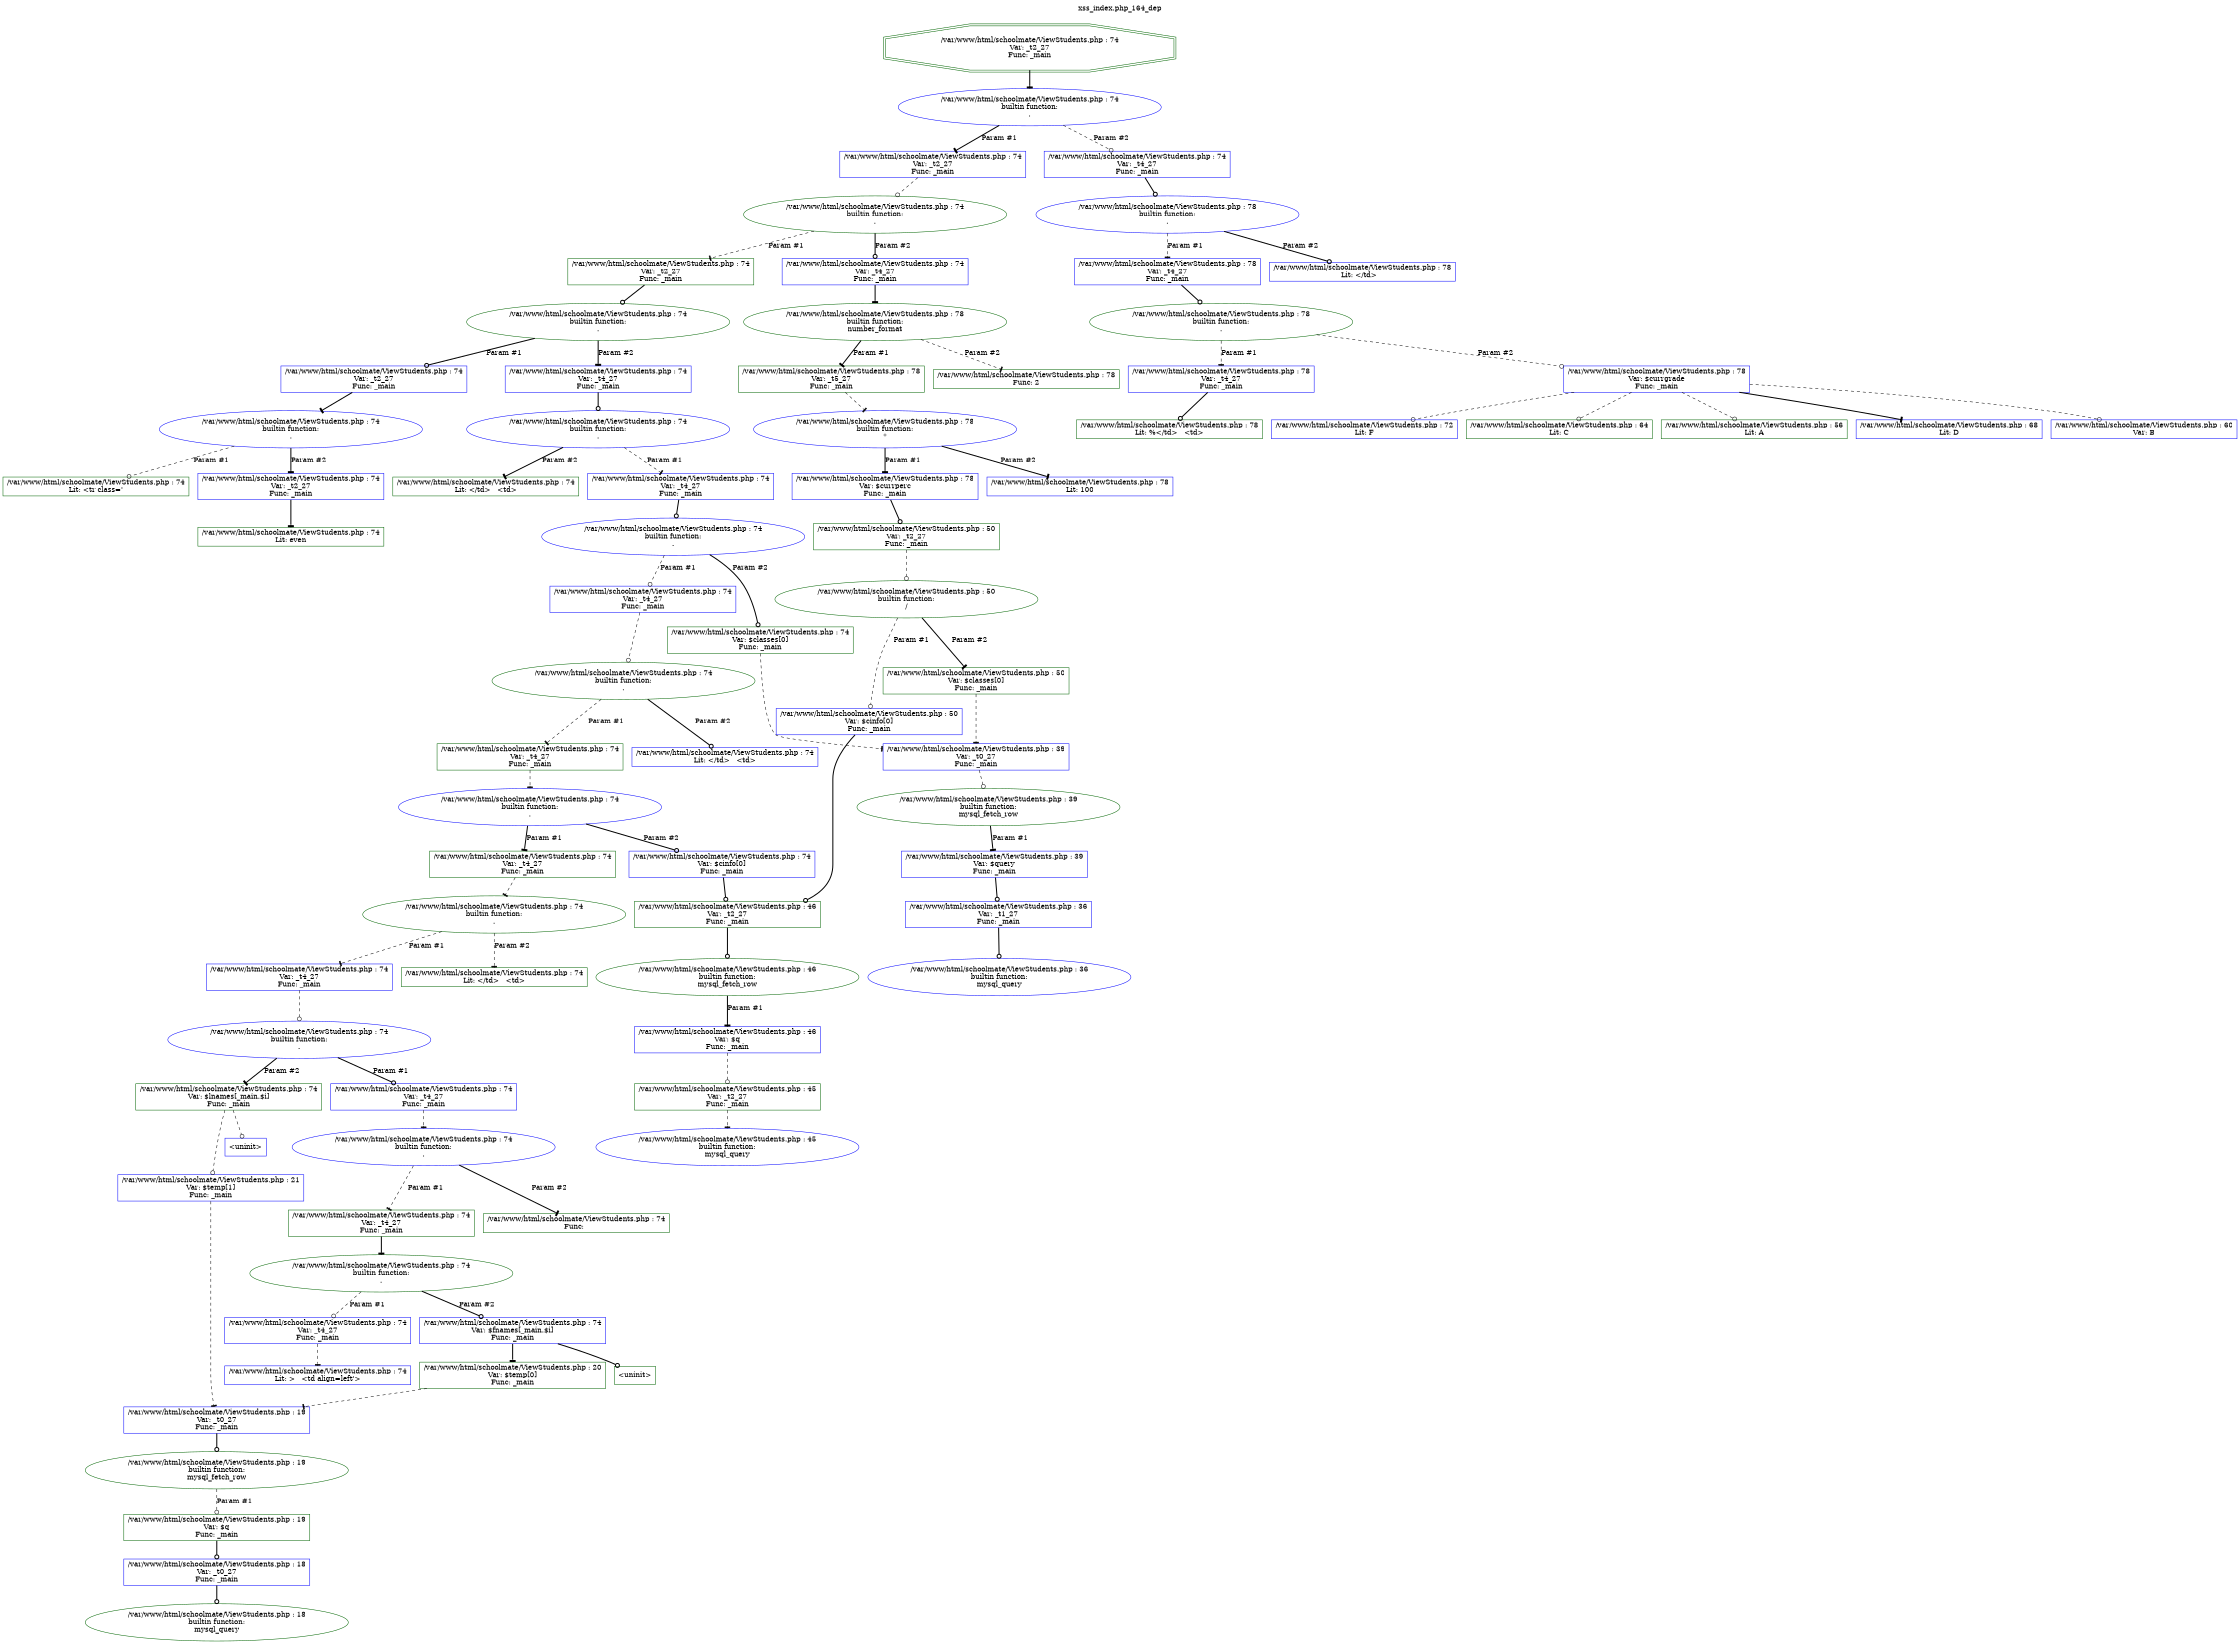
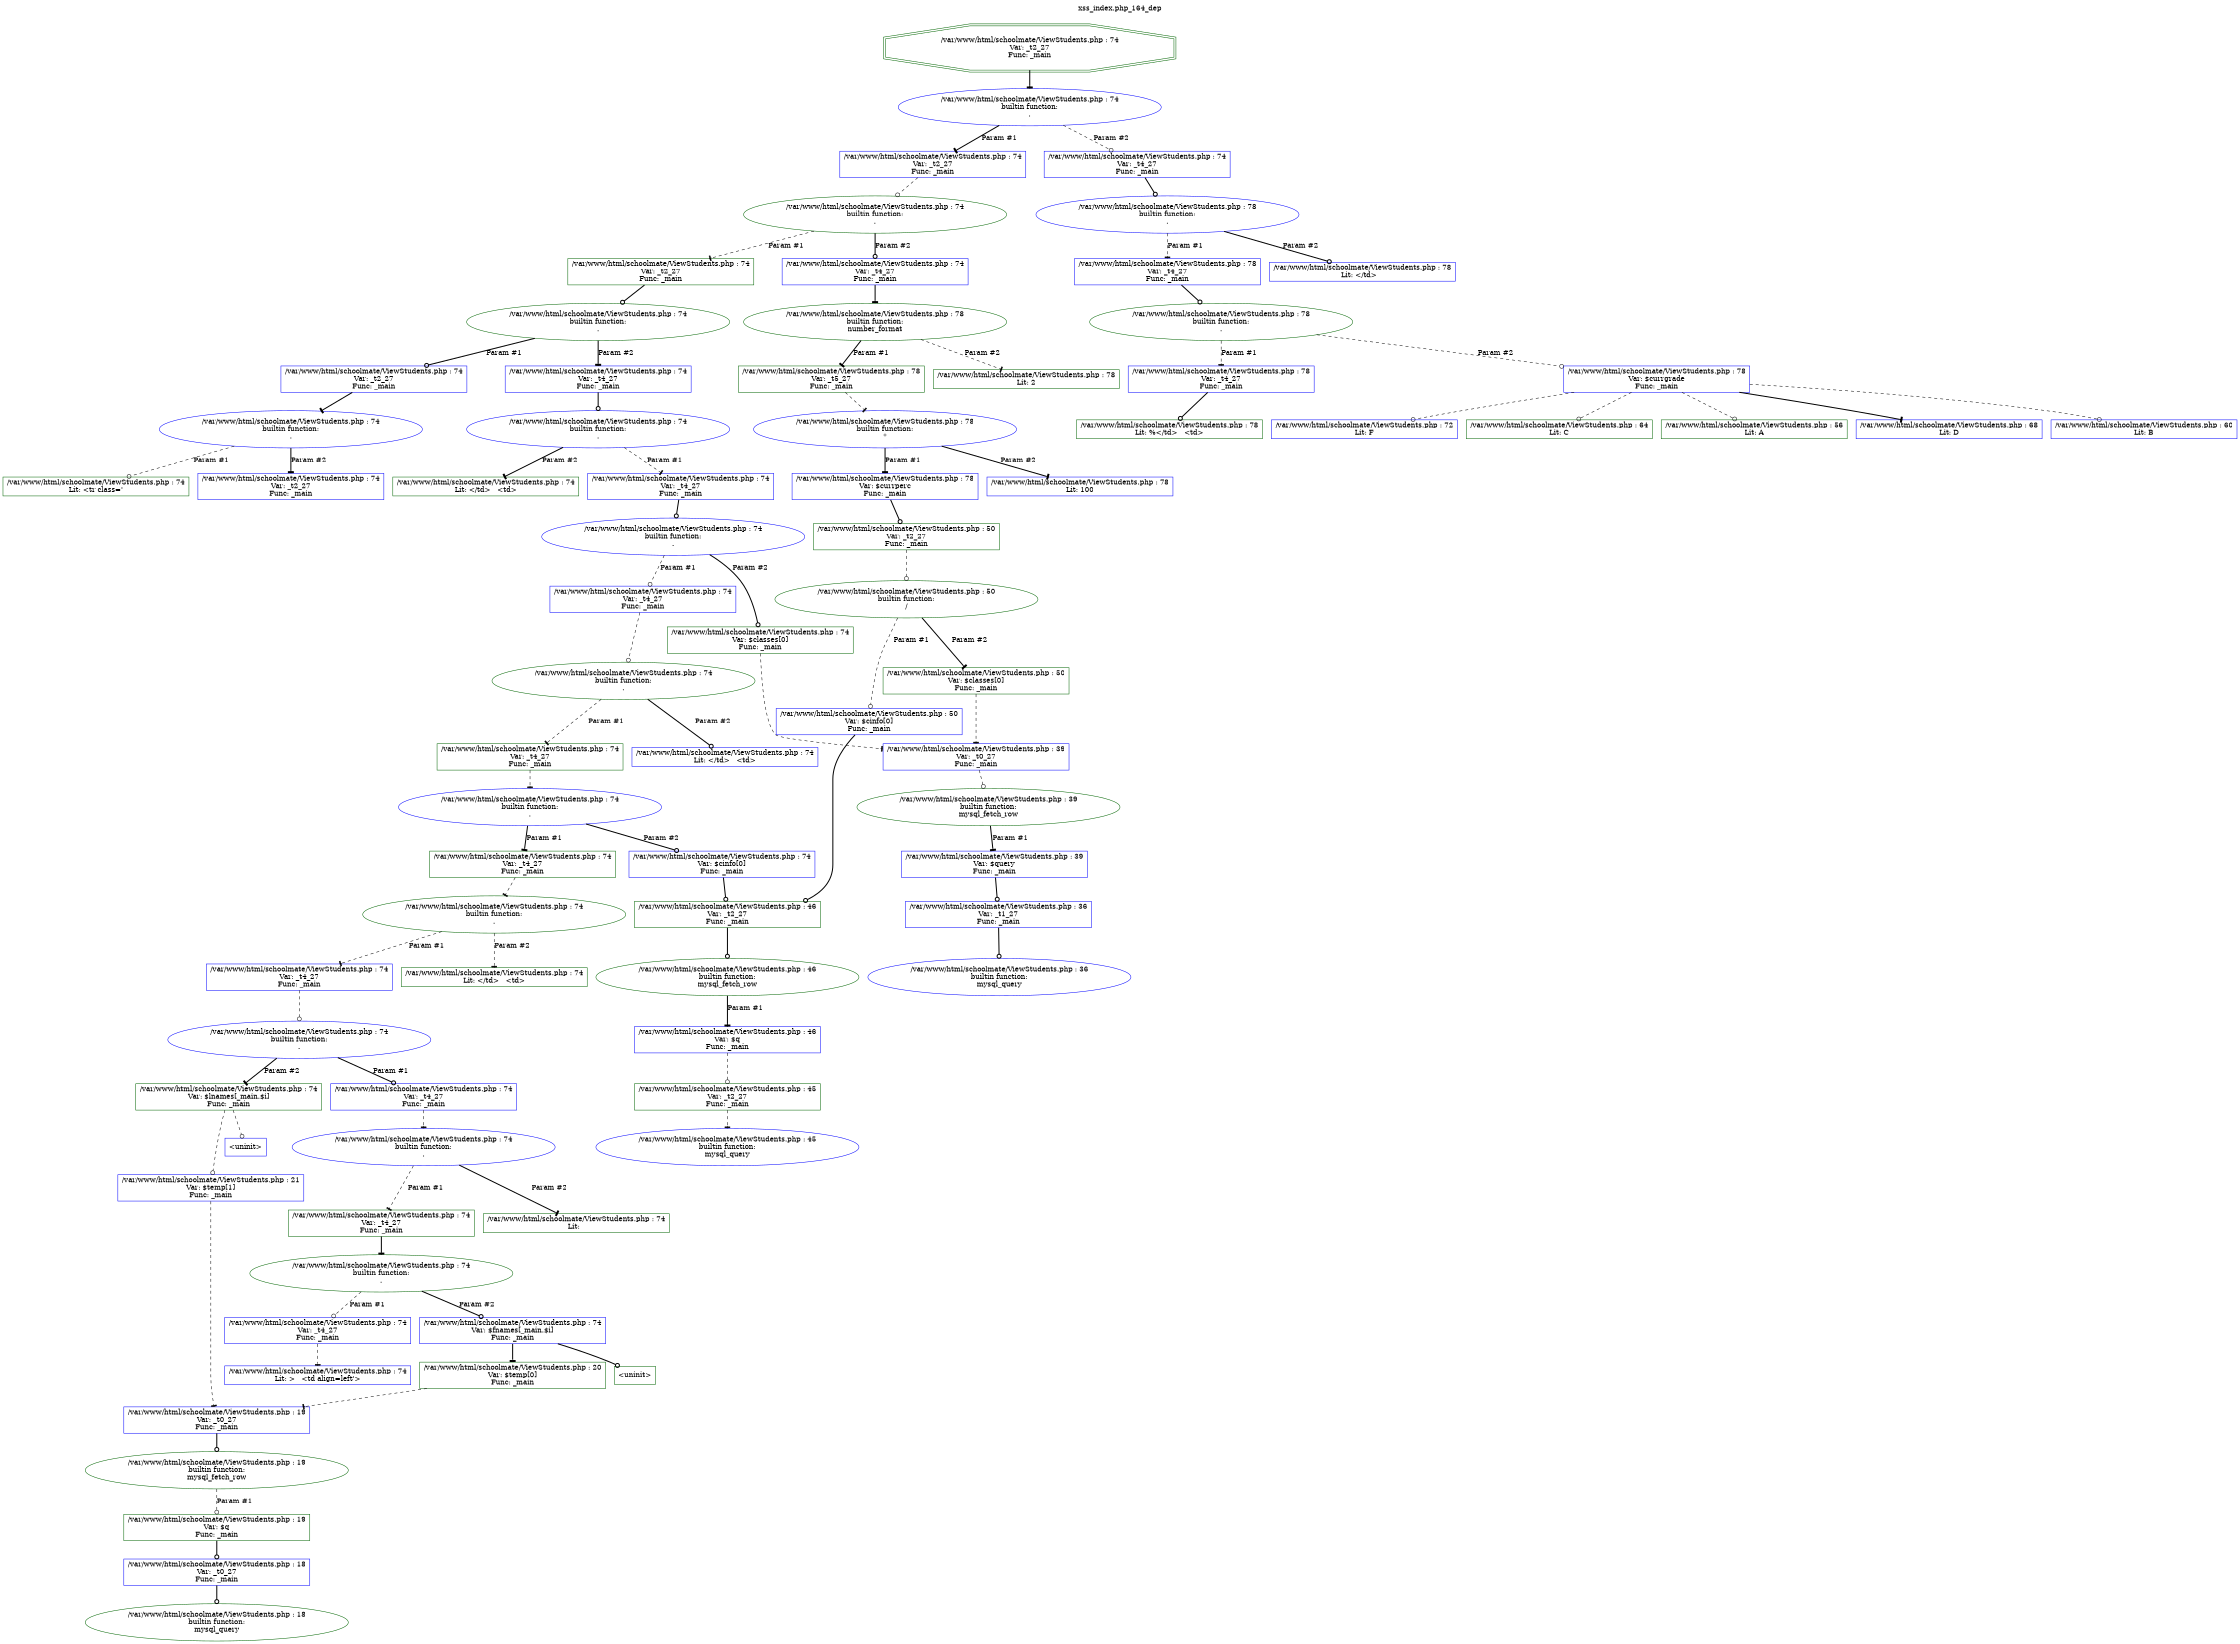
node "/var/www/html/schoolmate/ViewStudents.php : 78 Func: 2": label "/var/www/html/schoolmate/ViewStudents.php : 78 Func: 2" -> "/var/www/html/schoolmate/ViewStudents.php : 78 Lit: 2"
node "/var/www/html/schoolmate/ViewStudents.php : 60 Var: B": label "/var/www/html/schoolmate/ViewStudents.php : 60 Var: B" -> "/var/www/html/schoolmate/ViewStudents.php : 60 Lit: B"
node "/var/www/html/schoolmate/ViewStudents.php : 74 Lit: even": removed
node "/var/www/html/schoolmate/ViewStudents.php : 74 Func:": label "/var/www/html/schoolmate/ViewStudents.php : 74 Func:" -> "/var/www/html/schoolmate/ViewStudents.php : 74 Lit:"
